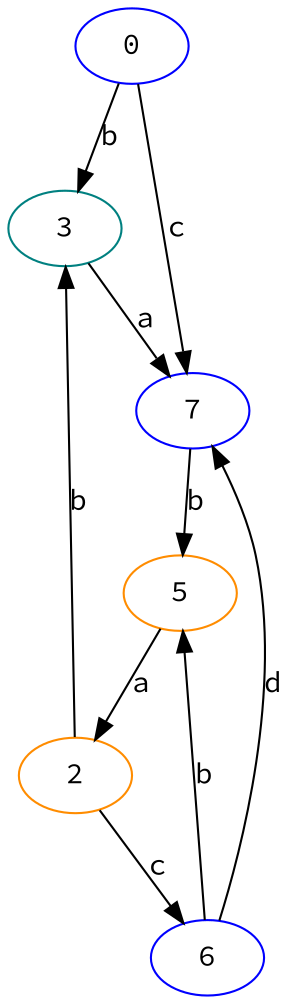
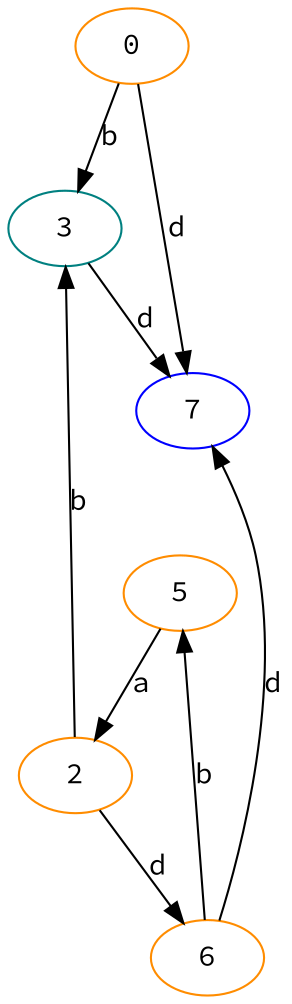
node "0": color blue -> darkorange
edge "0" -> "7": label "c" -> "d"
edge "3" -> "7": label "a" -> "d"
edge "7" -> "5": removed, label "b"
edge "2" -> "6": label "c" -> "d"
node "6": color blue -> darkorange
